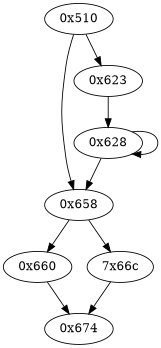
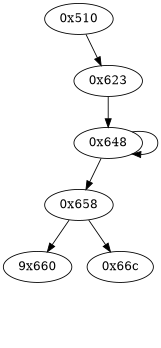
edge "0x510" -> "0x658": removed
node "0x628": label "0x628" -> "0x648"
node "0x660": label "0x660" -> "9x660"
node "7x66c": label "7x66c" -> "0x66c"
node "0x674": removed
